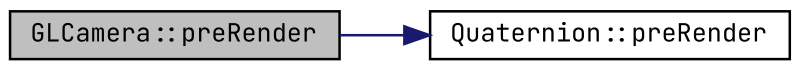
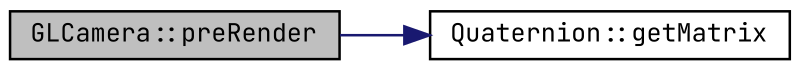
node "Quaternion::preRender": label "Quaternion::preRender" -> "Quaternion::getMatrix"
